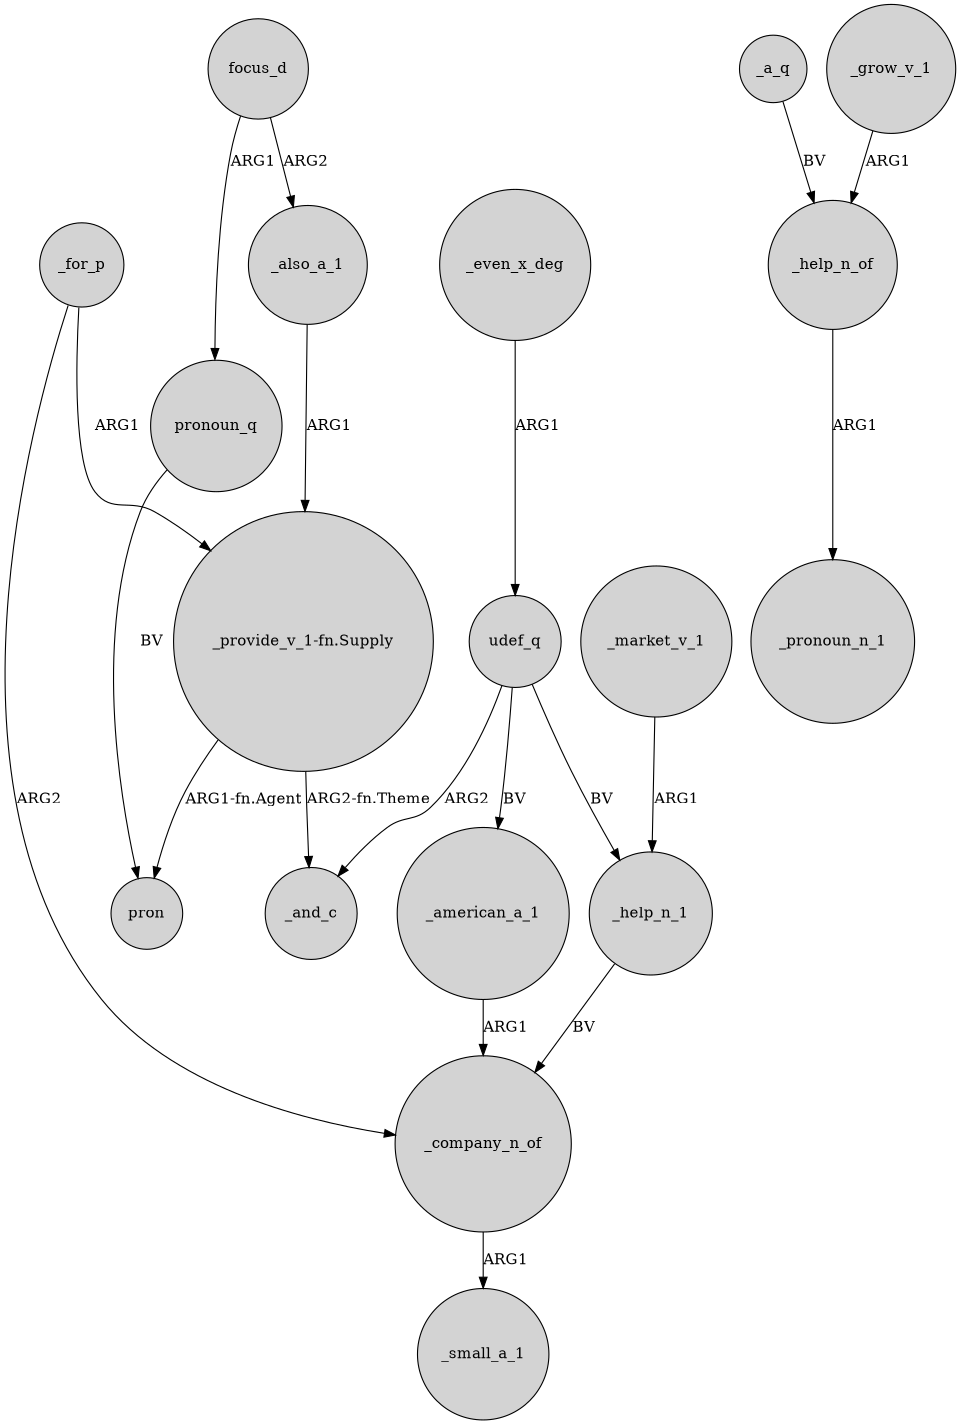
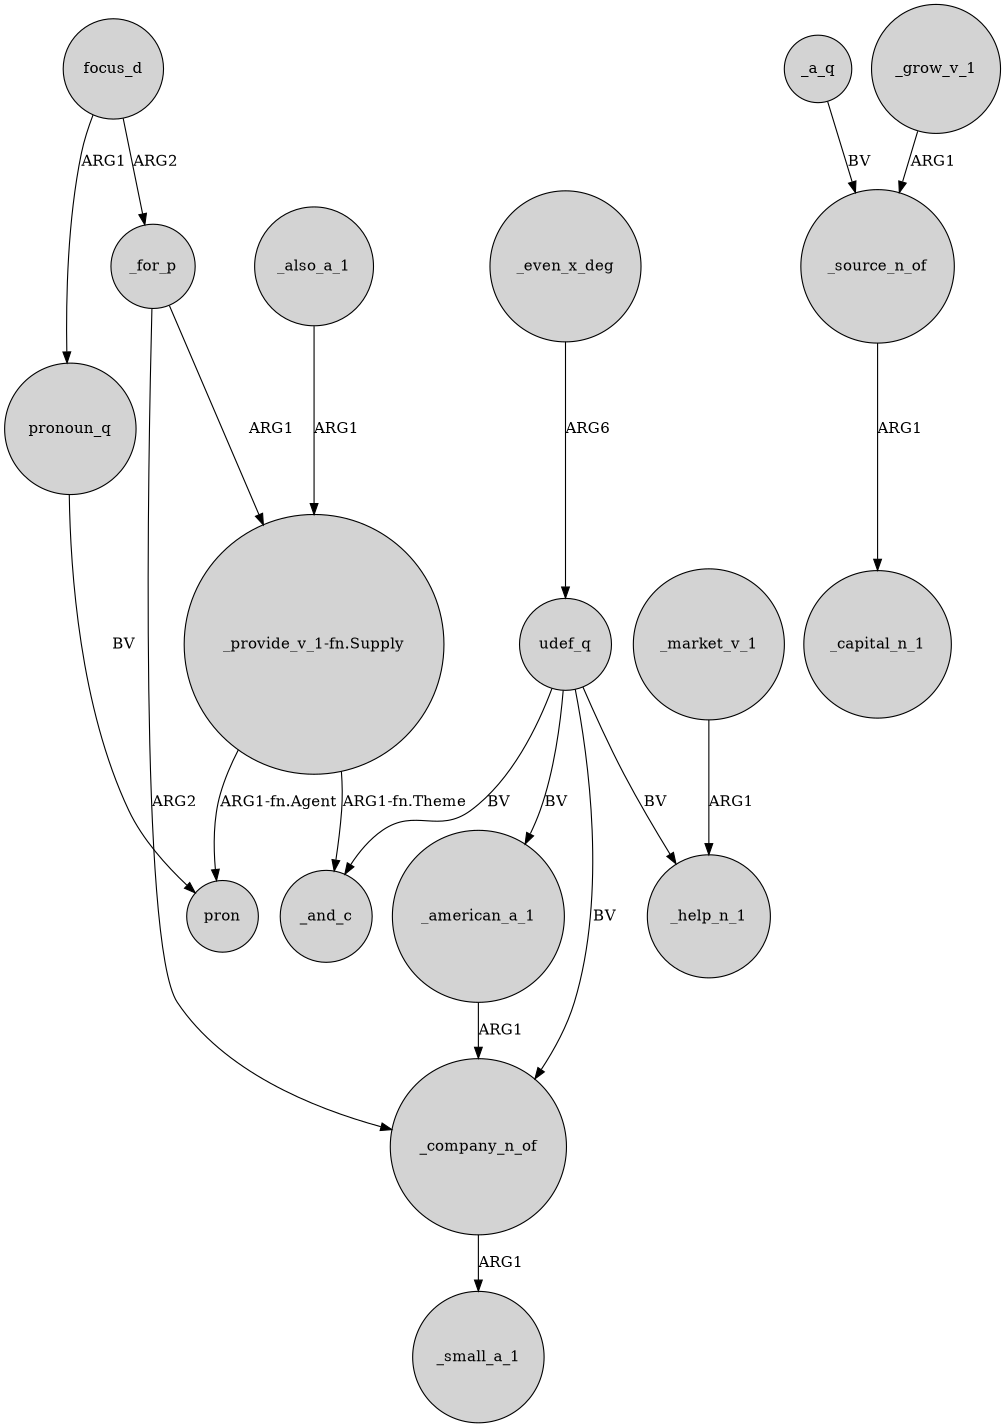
edge "focus_d" -> "_also_a_1": now "focus_d" -> "_for_p"
node "_help_n_of": label "_help_n_of" -> "_source_n_of"
edge "_even_x_deg" -> "udef_q": label "ARG1" -> "ARG6"
node "_pronoun_n_1": label "_pronoun_n_1" -> "_capital_n_1"
edge "_provide_v_1-fn.Supply" -> "_and_c": label "ARG2-fn.Theme" -> "ARG1-fn.Theme"
edge "udef_q" -> "_and_c": label "ARG2" -> "BV"
edge "_help_n_1" -> "_company_n_of": now "udef_q" -> "_company_n_of"
